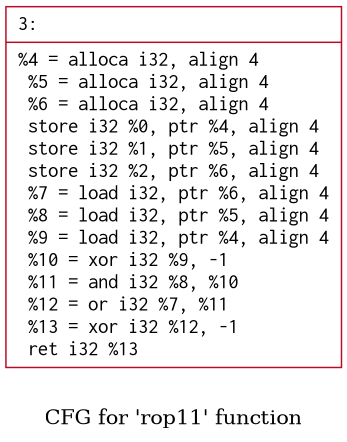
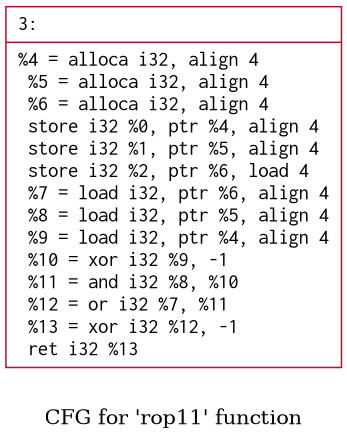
node "3:": text "store i32 %2, ptr %6, align 4" -> "store i32 %2, ptr %6, load 4"
